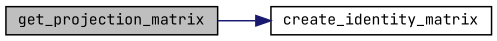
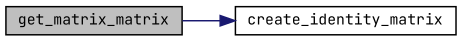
node "get_projection_matrix": label "get_projection_matrix" -> "get_matrix_matrix"
